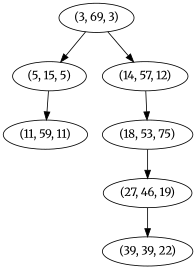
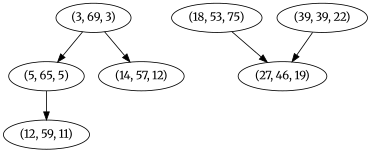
node "(5, 15, 5)": label "(5, 15, 5)" -> "(5, 65, 5)"
edge "(14, 57, 12)" -> "(18, 53, 75)": removed
node "(11, 59, 11)": label "(11, 59, 11)" -> "(12, 59, 11)"
edge "(27, 46, 19)" -> "(39, 39, 22)": reversed
